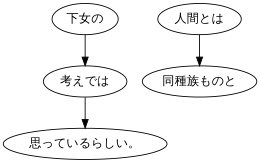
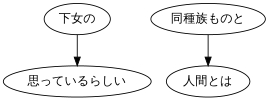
edge "人間とは" -> "同種族ものと": reversed
node "考えでは": label "考えでは" -> "思っているらしい"
node "思っているらしい。": removed
